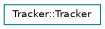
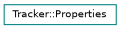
node "Tracker::Tracker": label "Tracker::Tracker" -> "Tracker::Properties"
